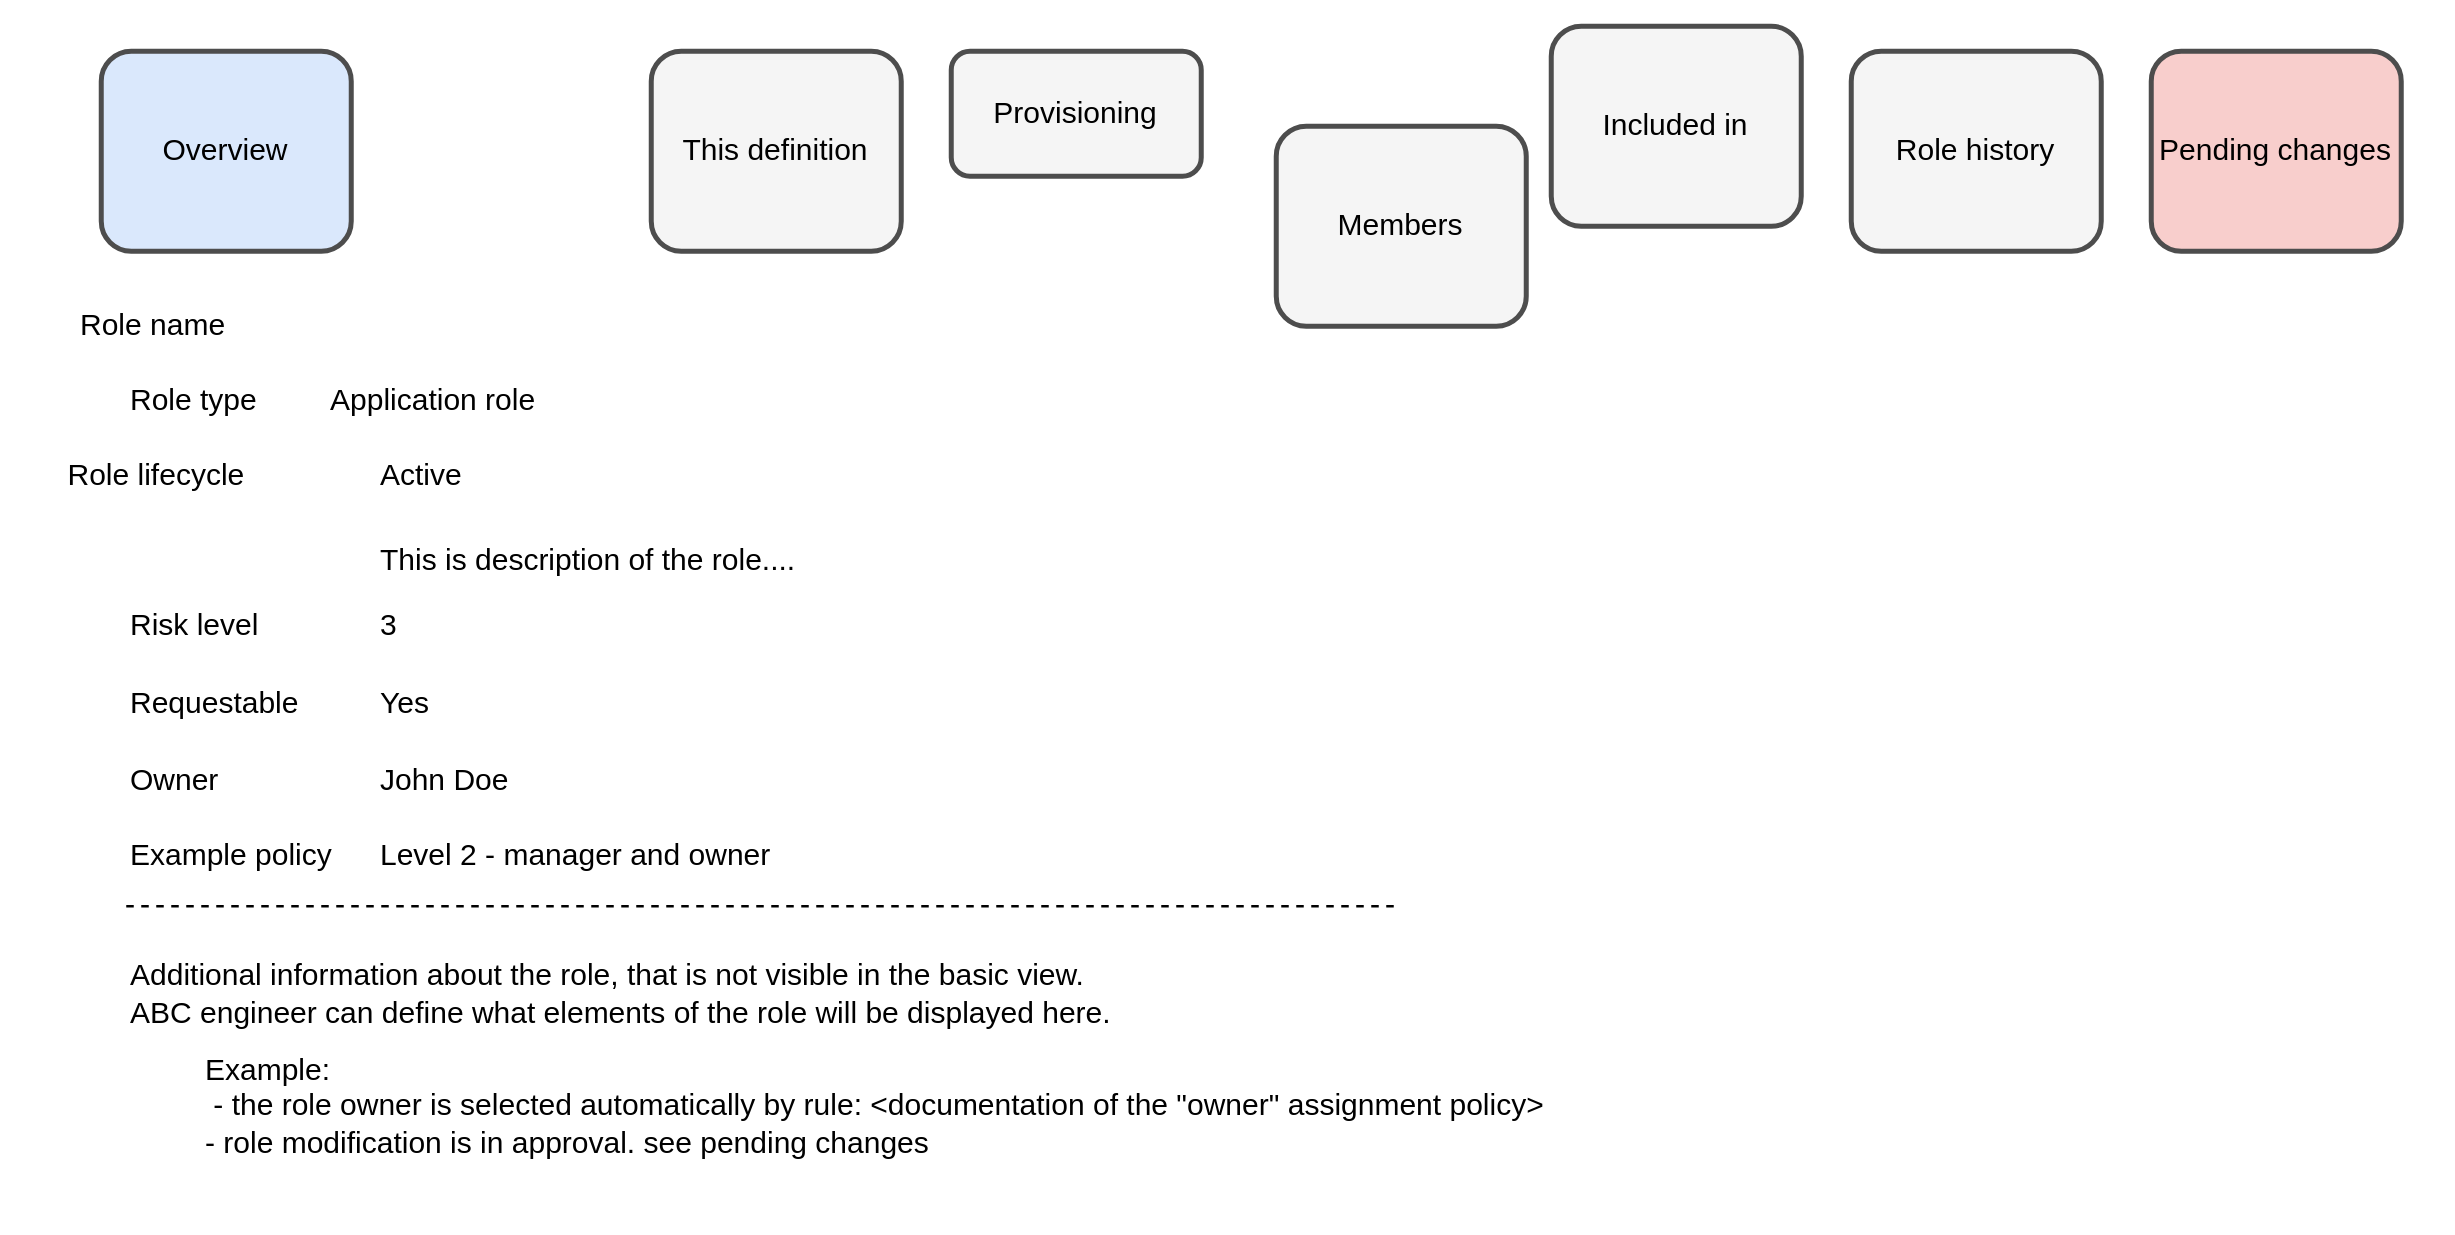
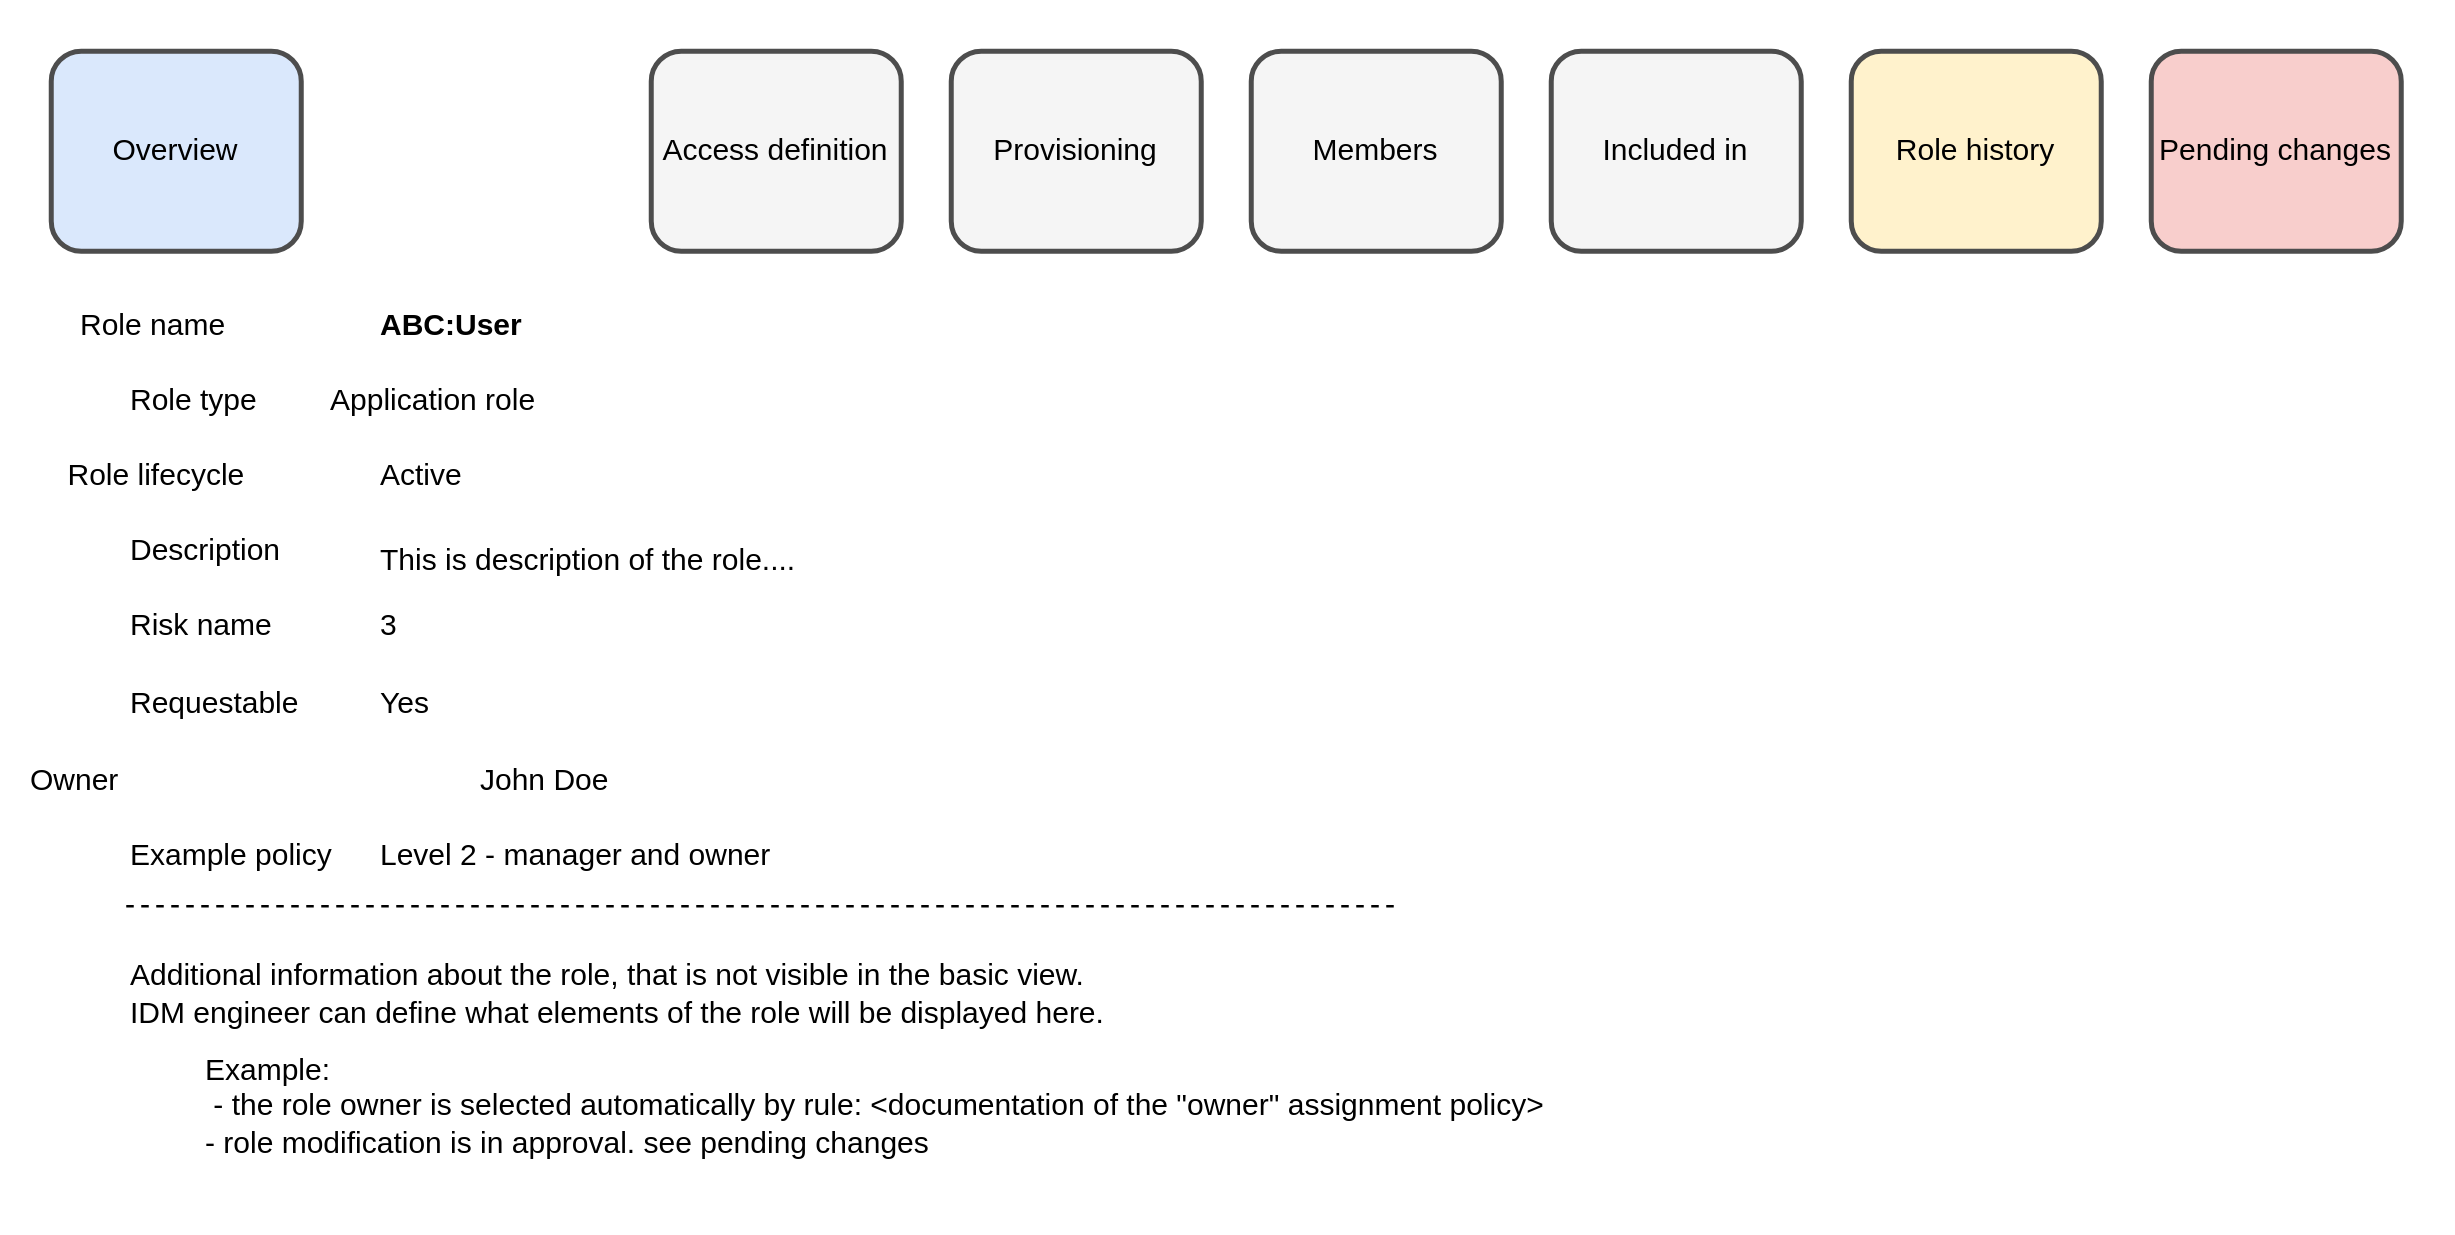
node "Provisioning": size 250x125 -> 250x200
node "Included in": moved (1676, 126) -> (1676, 151)
node "Overview": moved (226, 151) -> (176, 151)
node "This definition": label "This definition" -> "Access definition"
node "Role history": fillcolor #f5f5f5 -> #fff2cc
node "Members": moved (1401, 226) -> (1376, 151)
node "ABC:User": added
node "Description": added
node "Risk level": label "Risk level" -> "Risk name"
node "Owner": moved (239, 781) -> (139, 781)
node "John Doe": moved (489, 781) -> (589, 781)
node "Additional information about the role, that is not visible in the basic view. ABC engineer can define what elements of the role will be displayed here.": label "Additional information about the role, that is not visible in the basic view. ABC engineer can define what elements of the role will be displayed here." -> "Additional information about the role, that is not visible in the basic view. IDM engineer can define what elements of the role will be displayed here."
